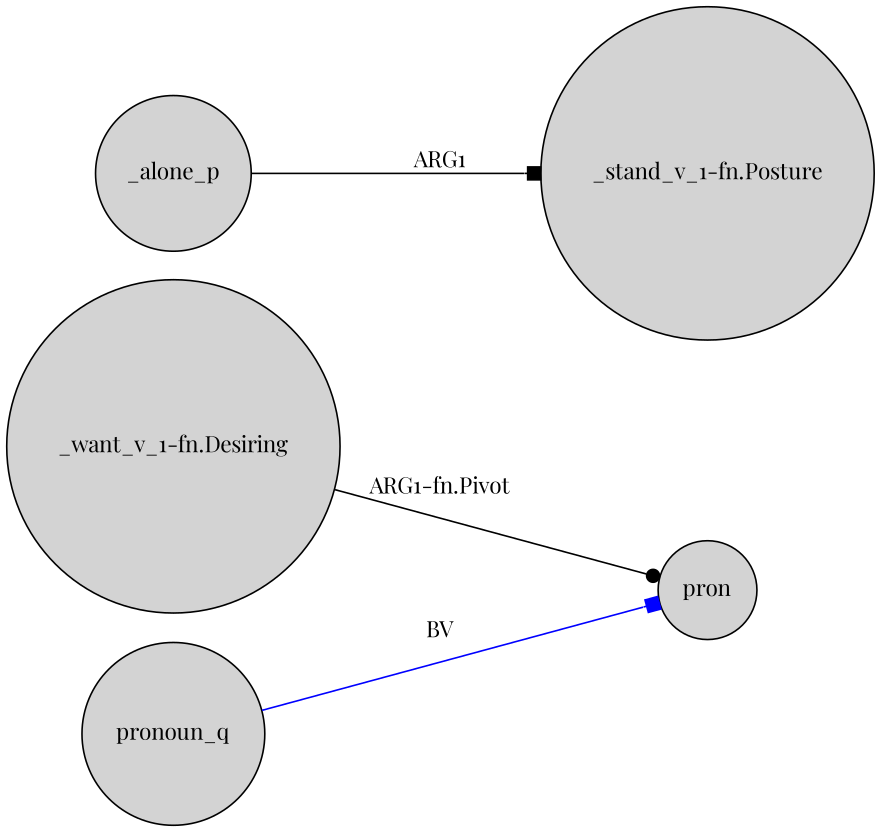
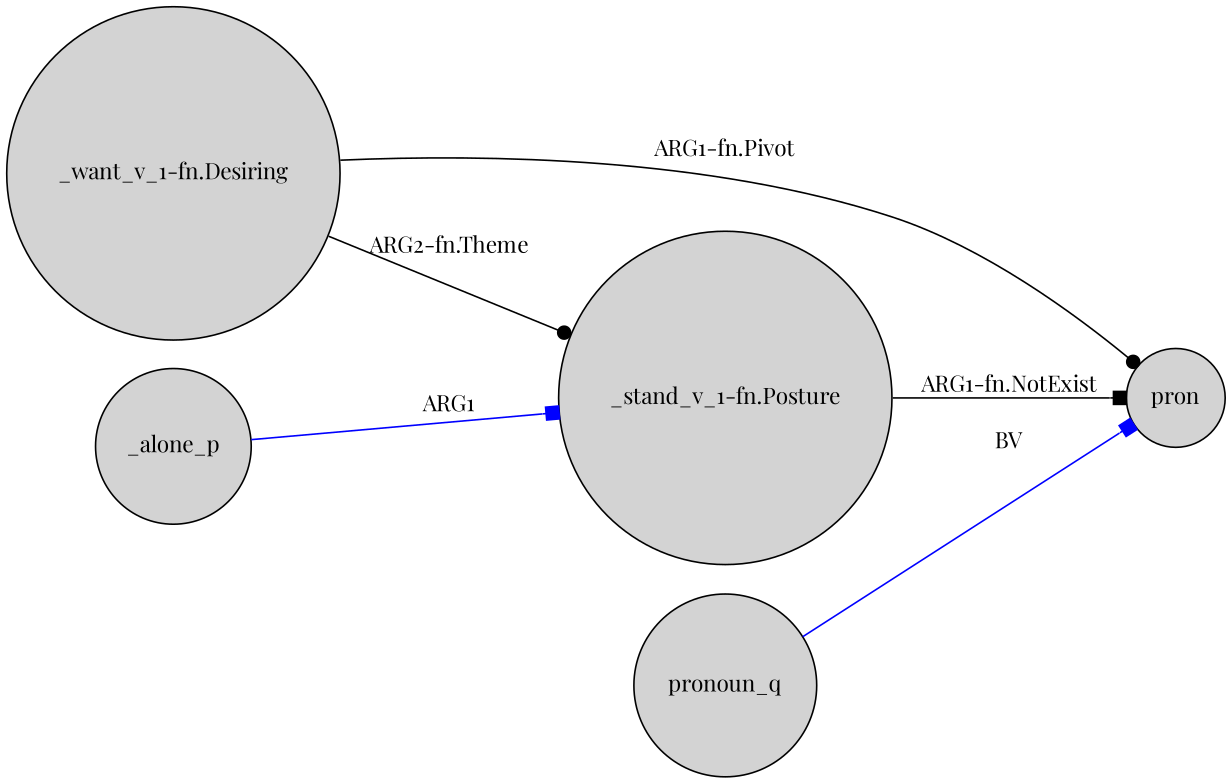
edge "_alone_p" -> "_stand_v_1-fn.Posture": color black -> blue
edge "_want_v_1-fn.Desiring" -> "_stand_v_1-fn.Posture": added, label "ARG2-fn.Theme"
edge "_stand_v_1-fn.Posture" -> "pron": added, label "ARG1-fn.NotExist"
